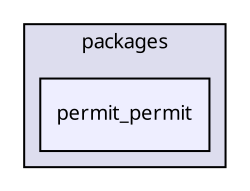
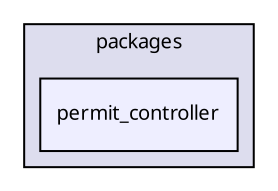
node "permit_permit": label "permit_permit" -> "permit_controller"
